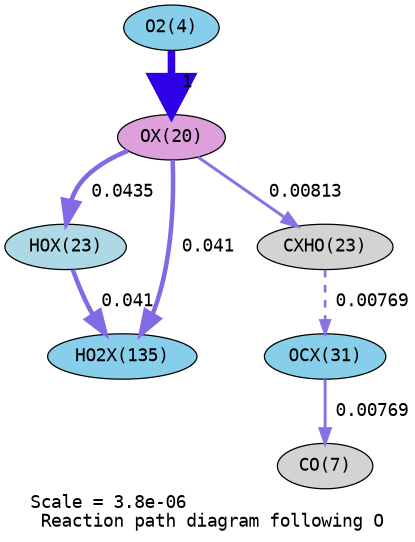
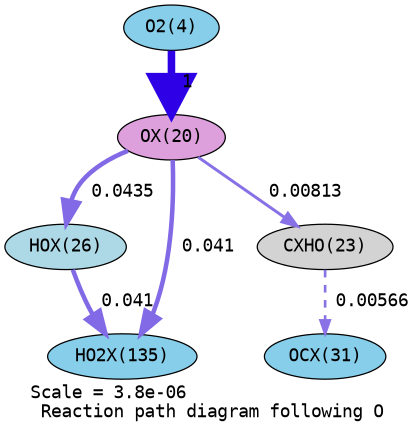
node "HOX(23)": label "HOX(23)" -> "HOX(26)"
edge "CXHO(23)" -> "OCX(31)": label " 0.00769" -> " 0.00566"
node "CO(7)": removed
